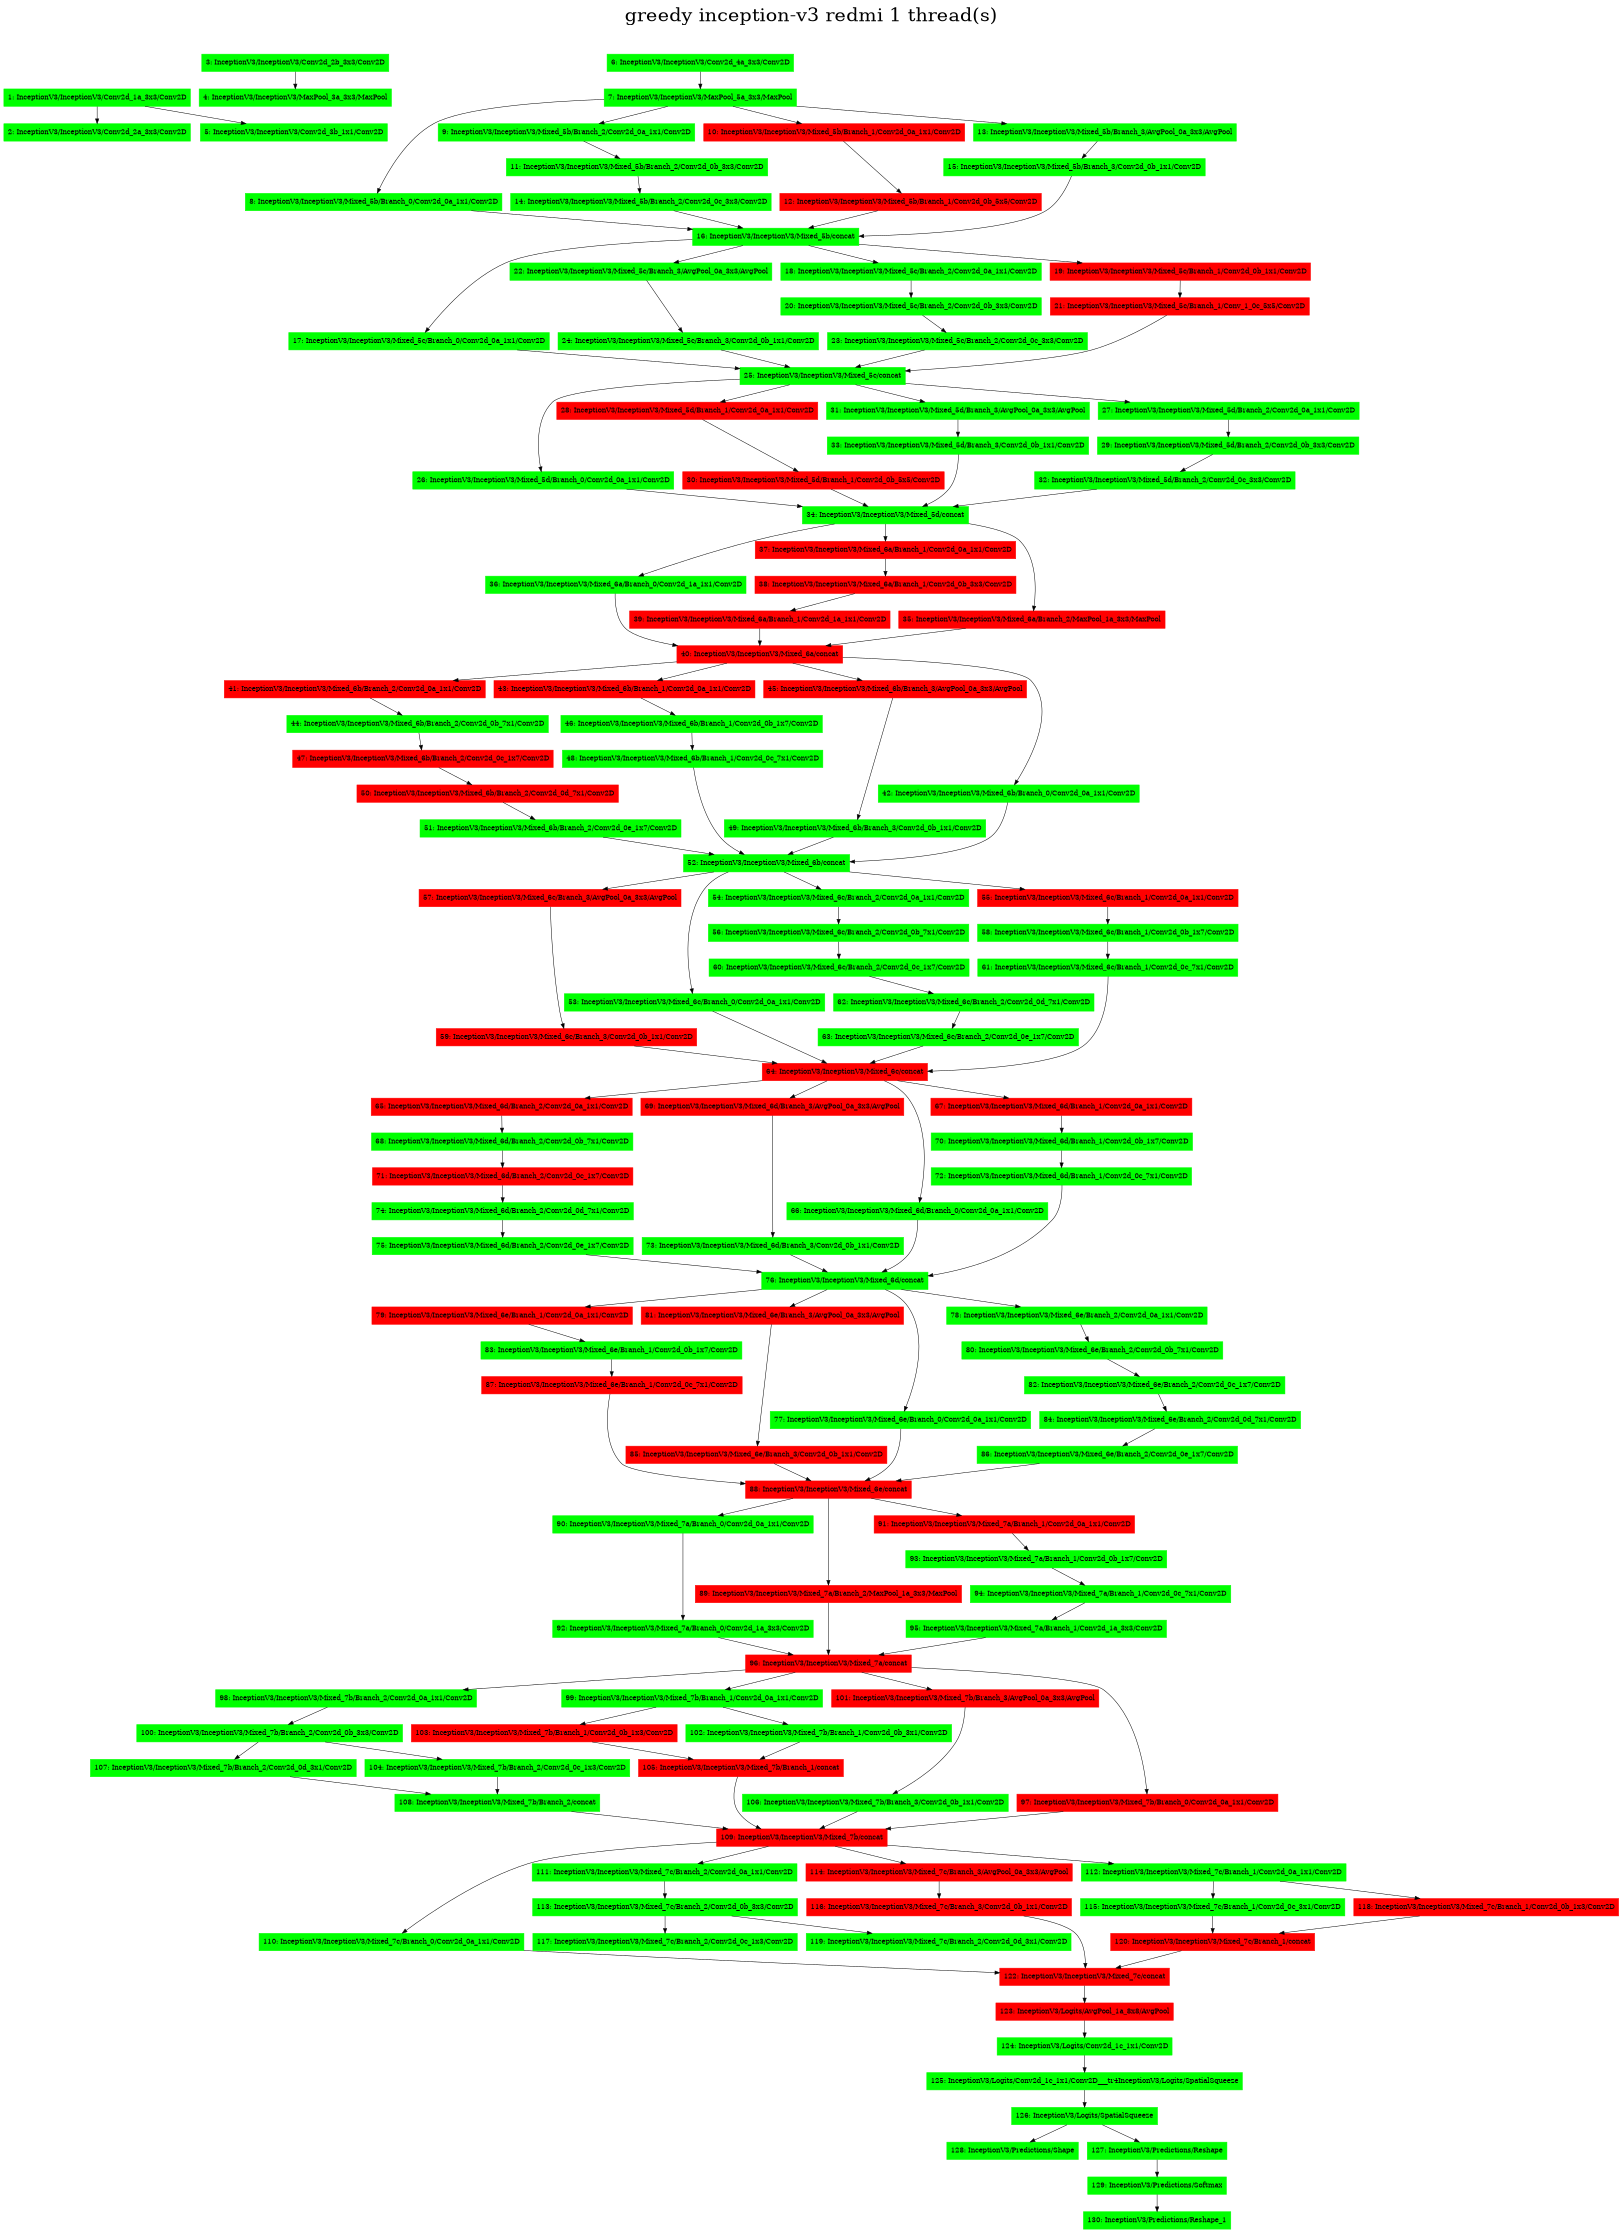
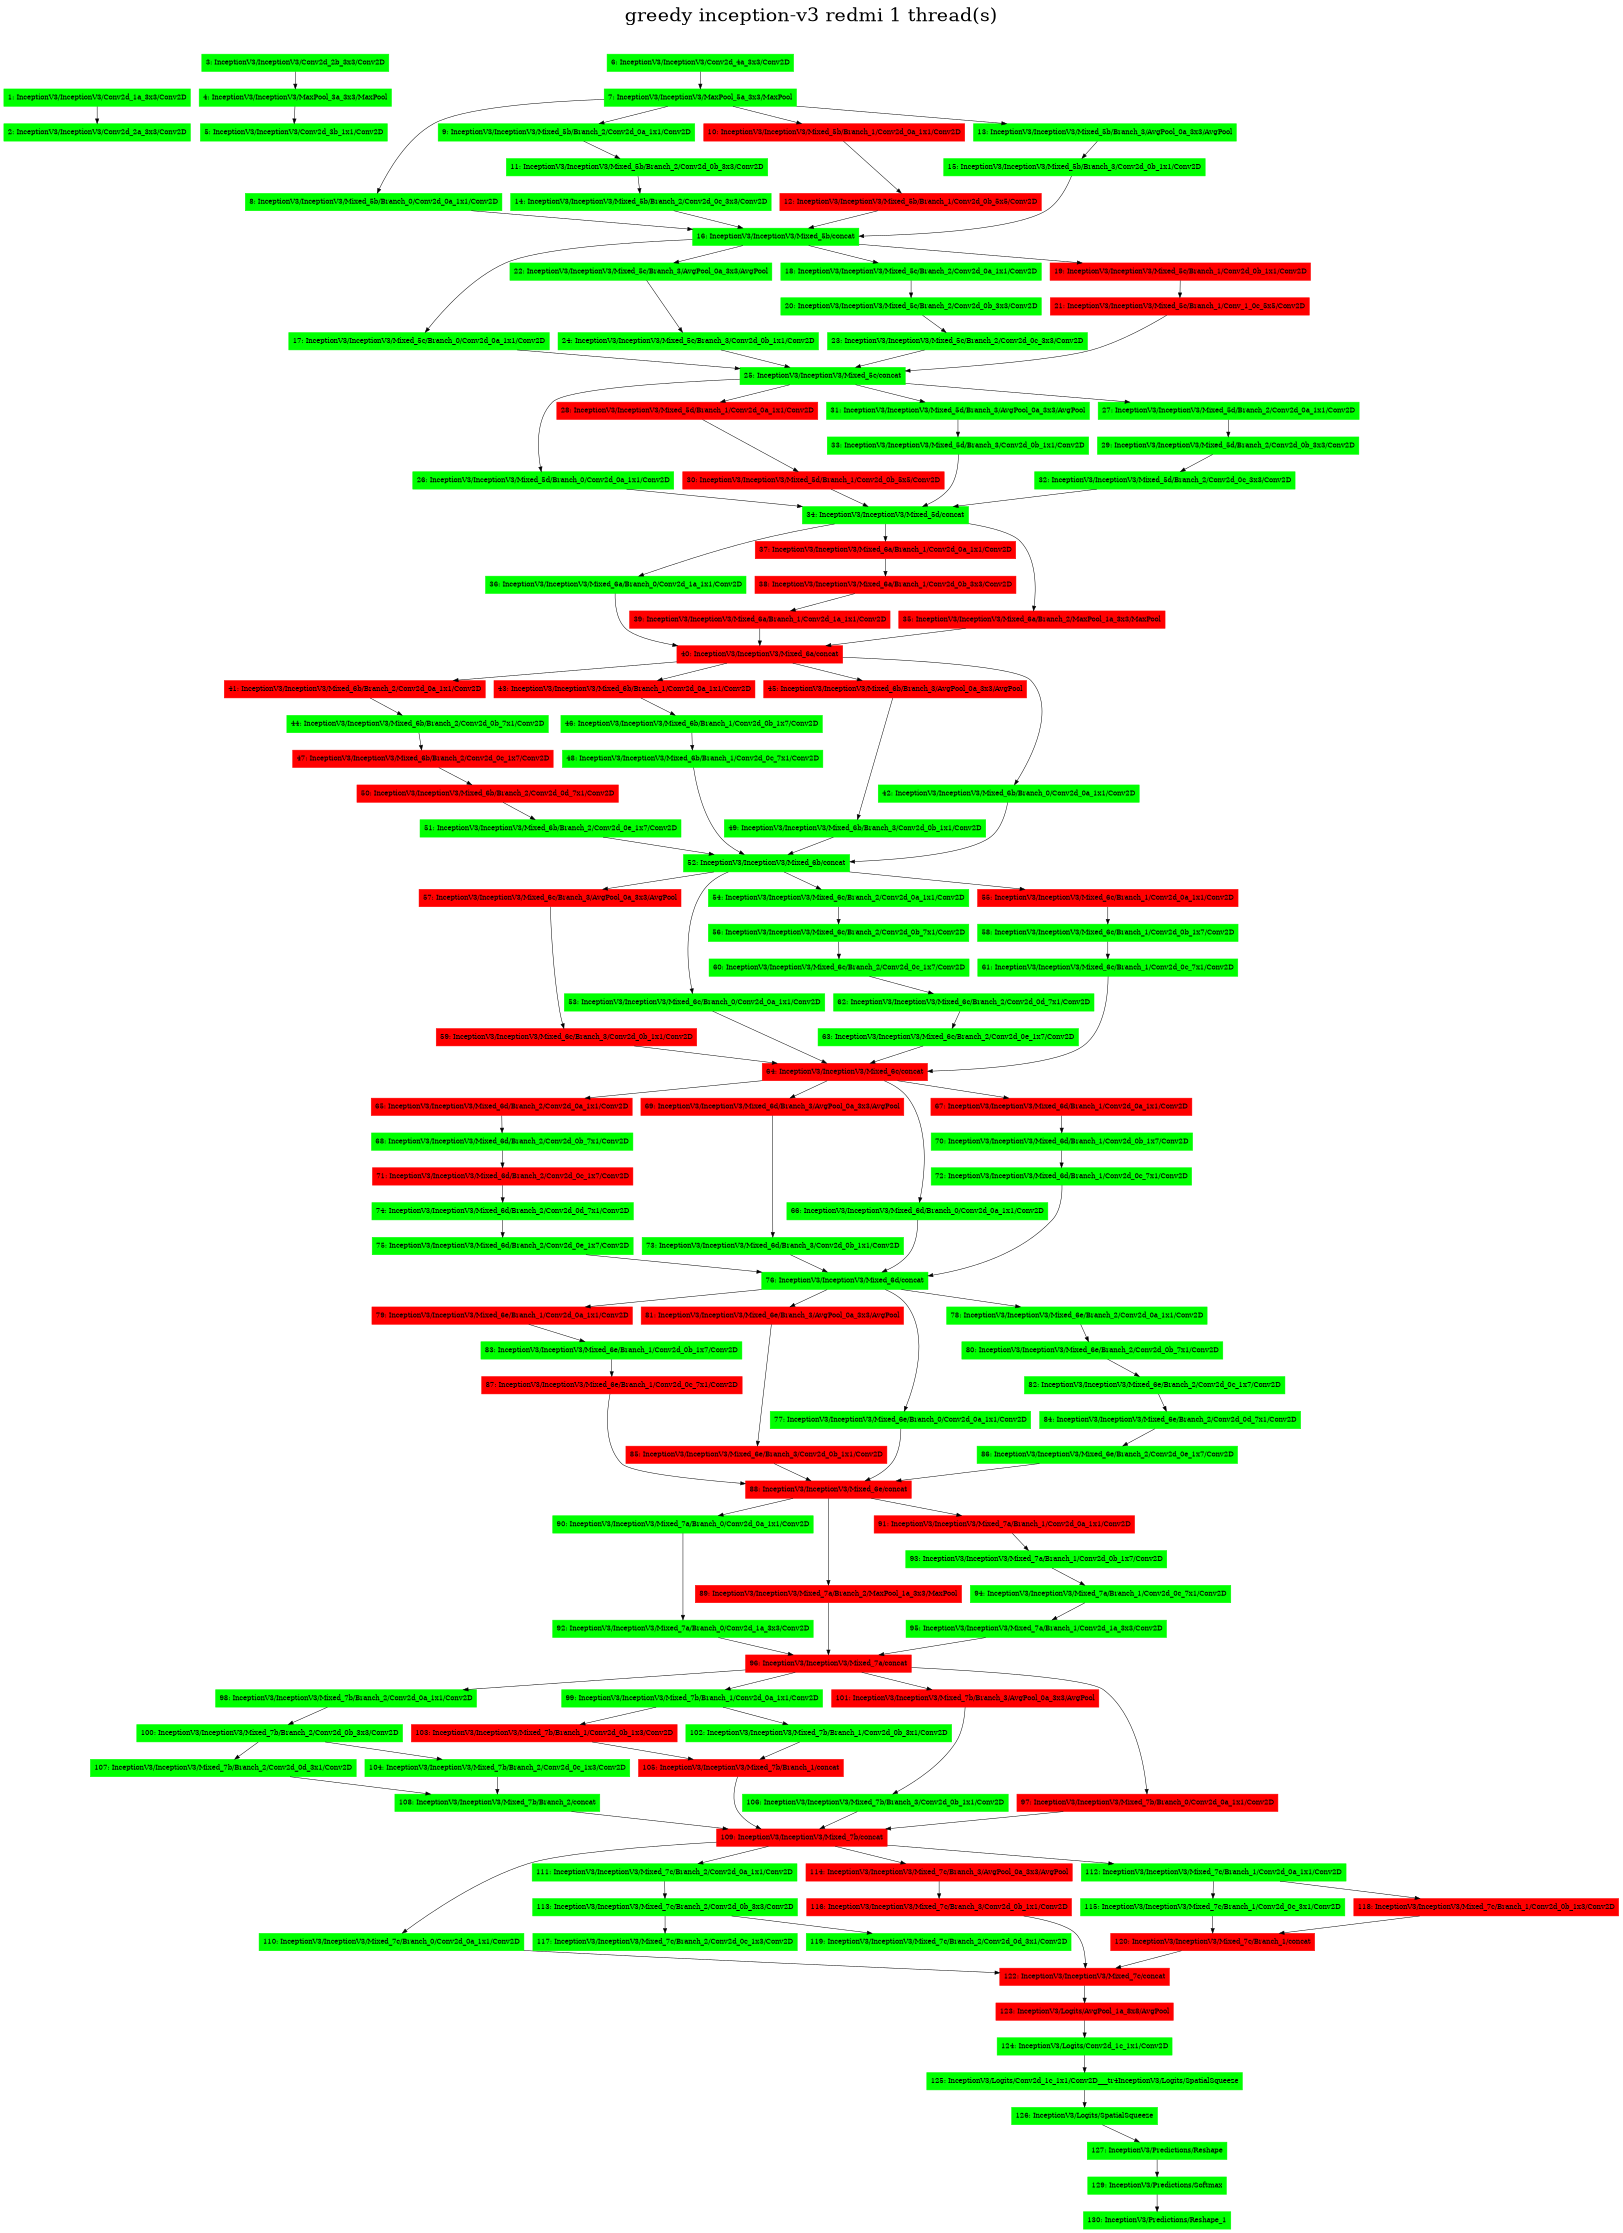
edge "1: InceptionV3/InceptionV3/Conv2d_1a_3x3/Conv2D" -> "5: InceptionV3/InceptionV3/Conv2d_3b_1x1/Conv2D": now "4: InceptionV3/InceptionV3/MaxPool_3a_3x3/MaxPool" -> "5: InceptionV3/InceptionV3/Conv2d_3b_1x1/Conv2D"
node "128: InceptionV3/Predictions/Shape": removed
